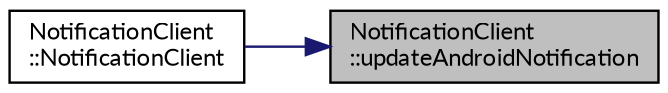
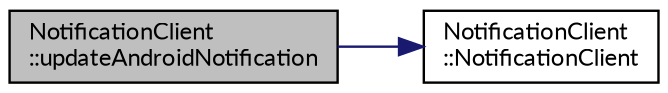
edge "NotificationClient ::NotificationClient" -> "NotificationClient ::updateAndroidNotification": reversed
